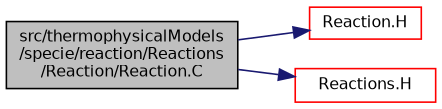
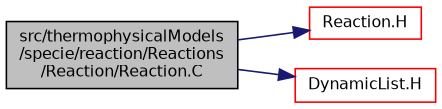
node "Reactions.H": label "Reactions.H" -> "DynamicList.H"
